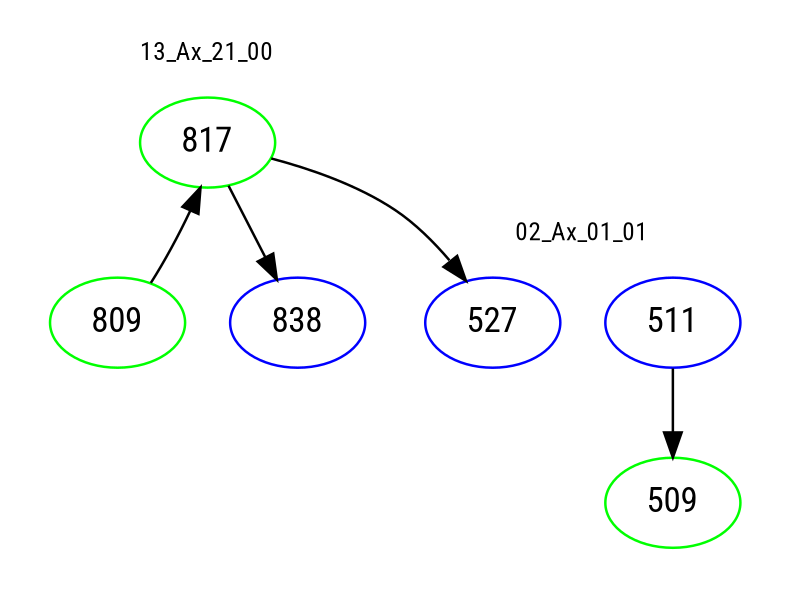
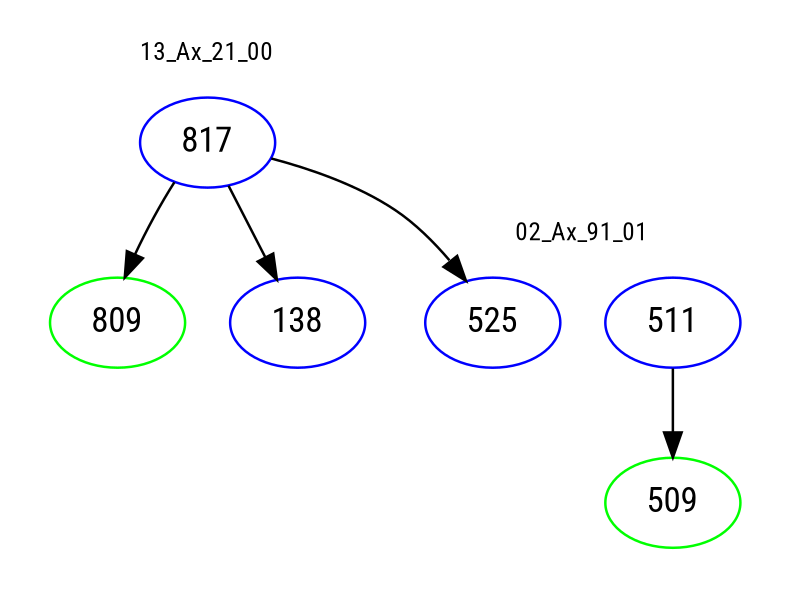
node "817": color green -> blue
cluster "02_Ax_01_01": label "02_Ax_01_01" -> "02_Ax_91_01"
edge "809" -> "817": reversed
node "838": label "838" -> "138"
node "527": label "527" -> "525"
